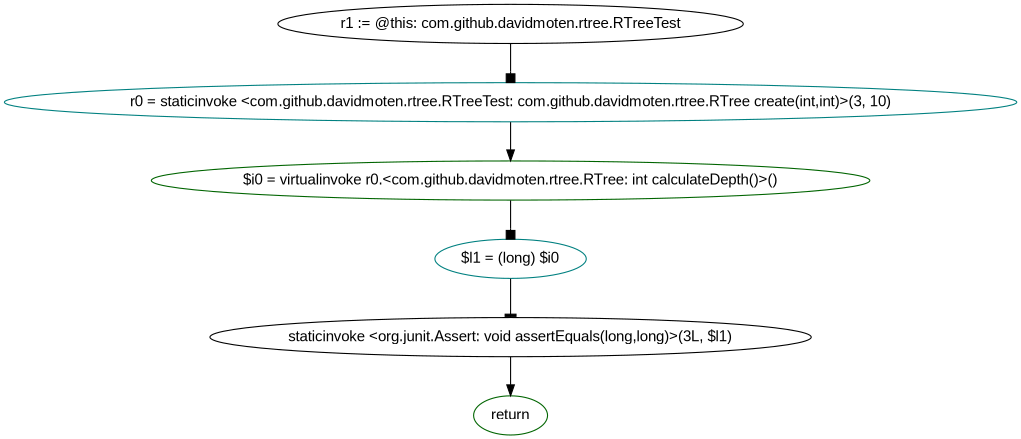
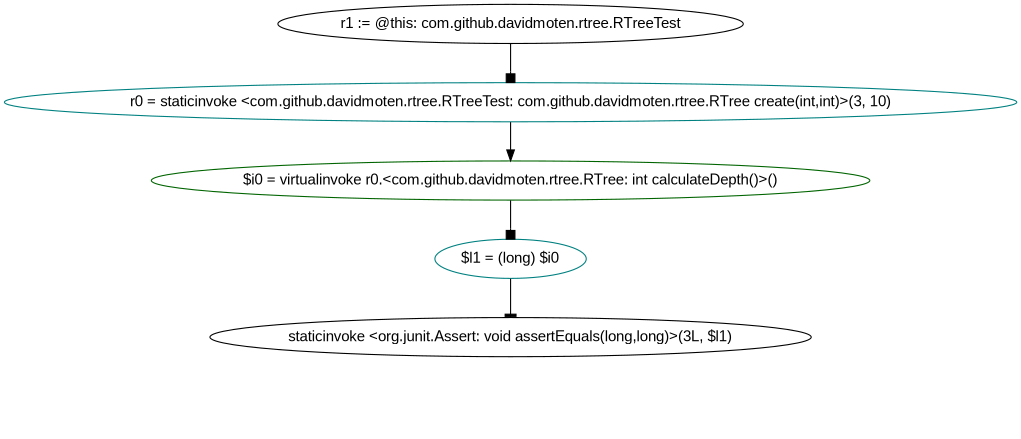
node "return": removed
